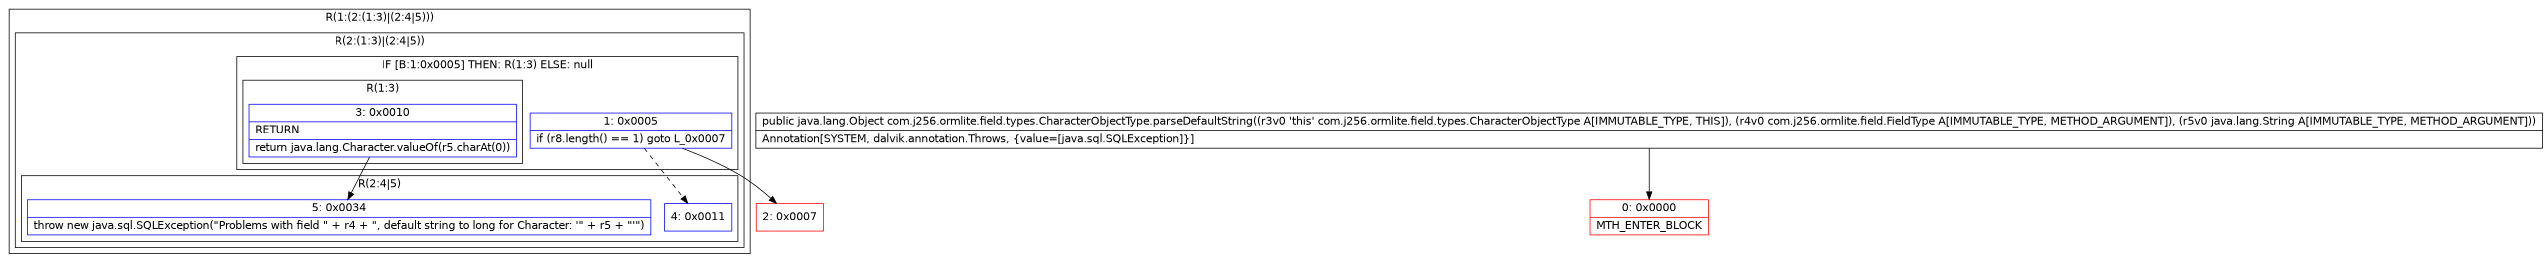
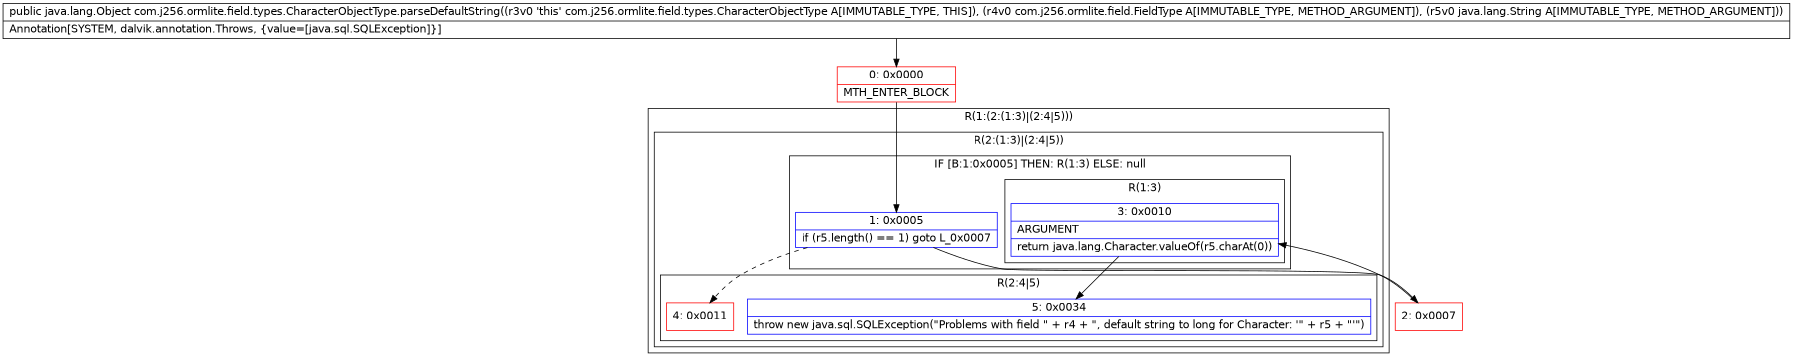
node "3: 0x0010": text "RETURN" -> "ARGUMENT"
node "1: 0x0005": text "if (r8.length() == 1) goto L_0x0007" -> "if (r5.length() == 1) goto L_0x0007"
edge "0: 0x0000" -> "1: 0x0005": added
node "4: 0x0011": color blue -> red
edge "2: 0x0007" -> "3: 0x0010": added
